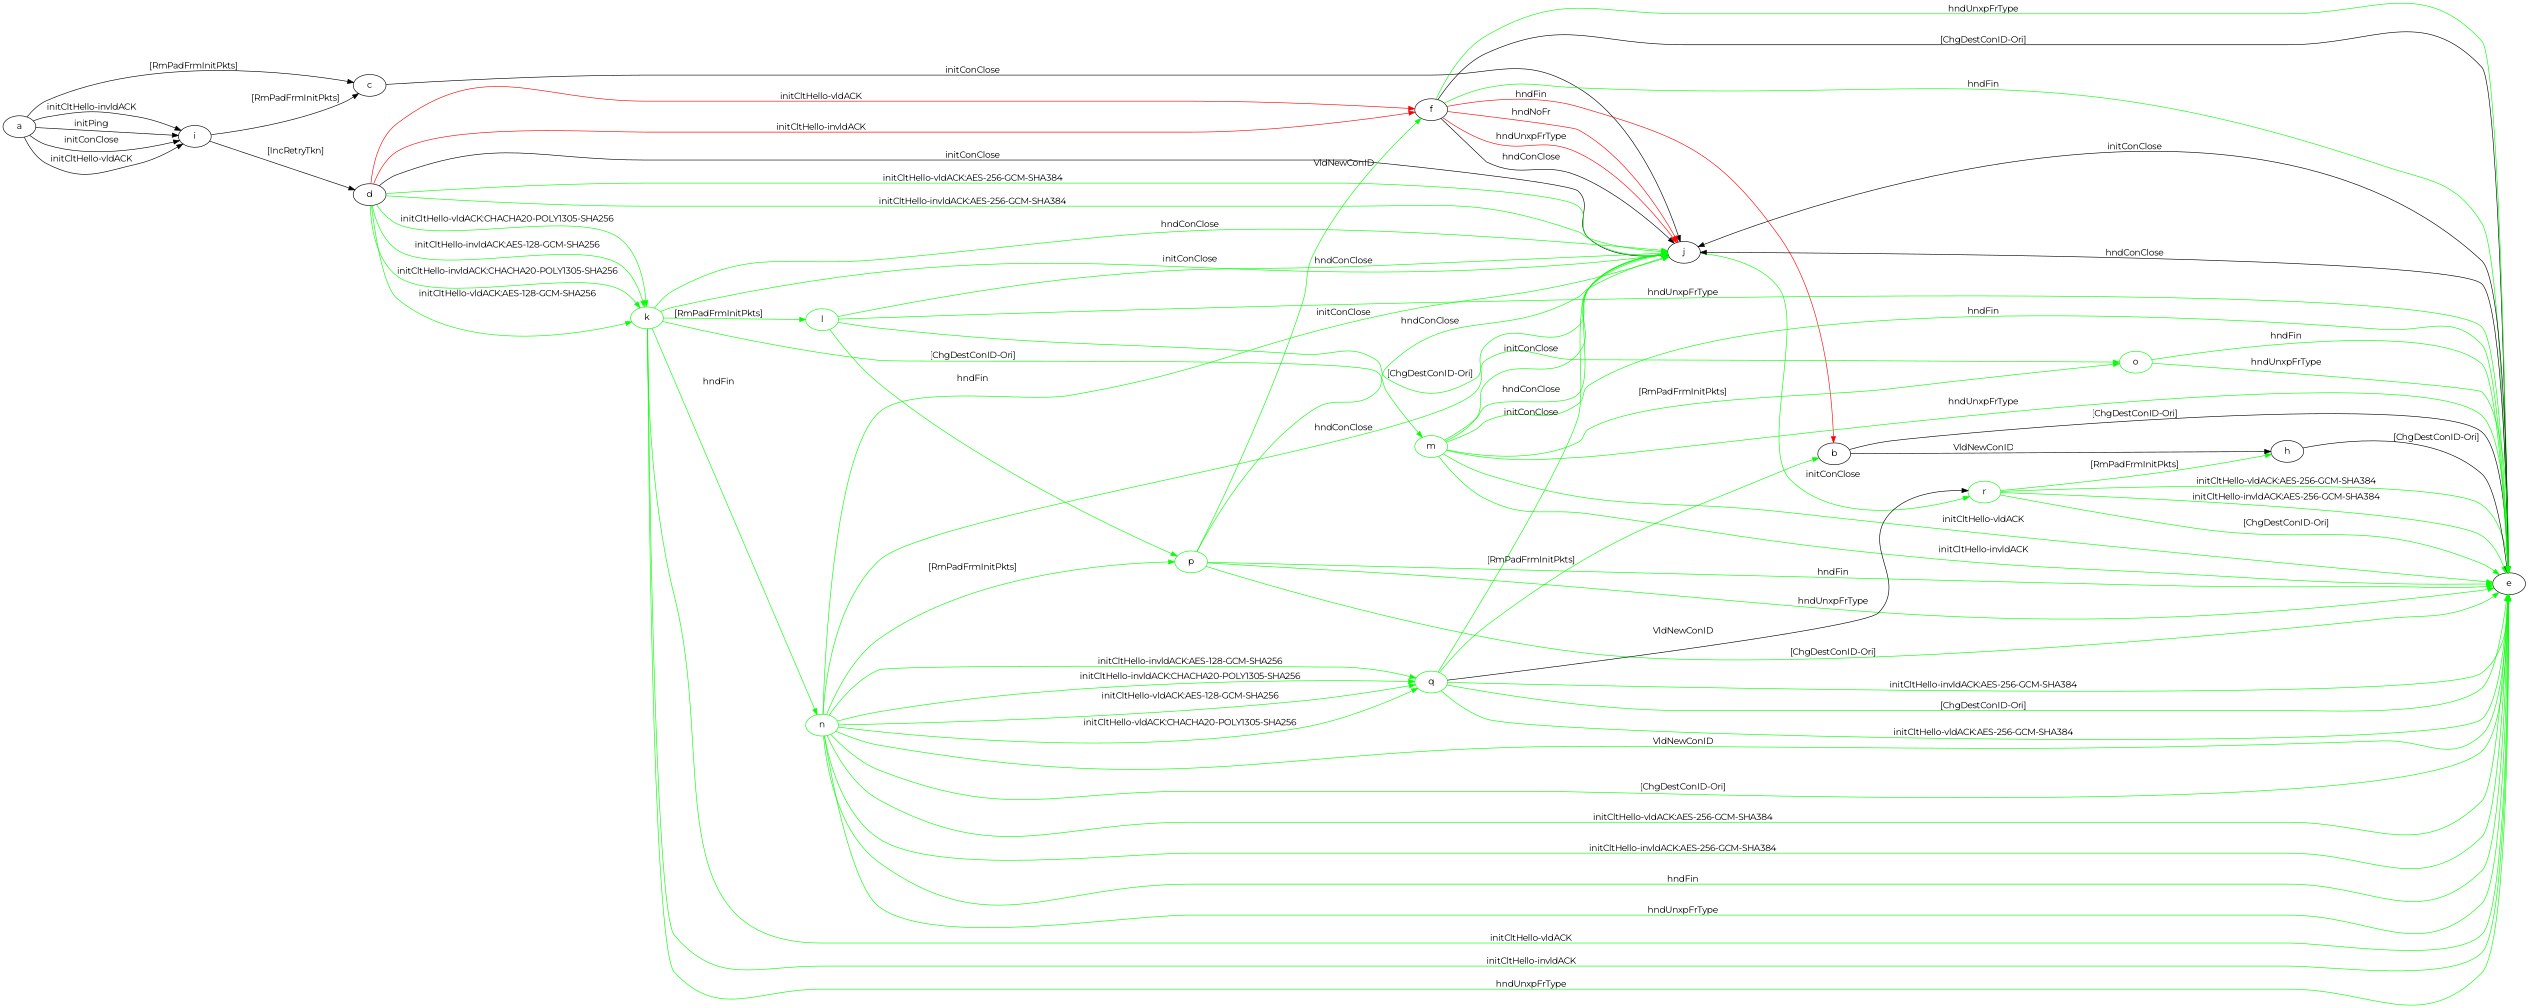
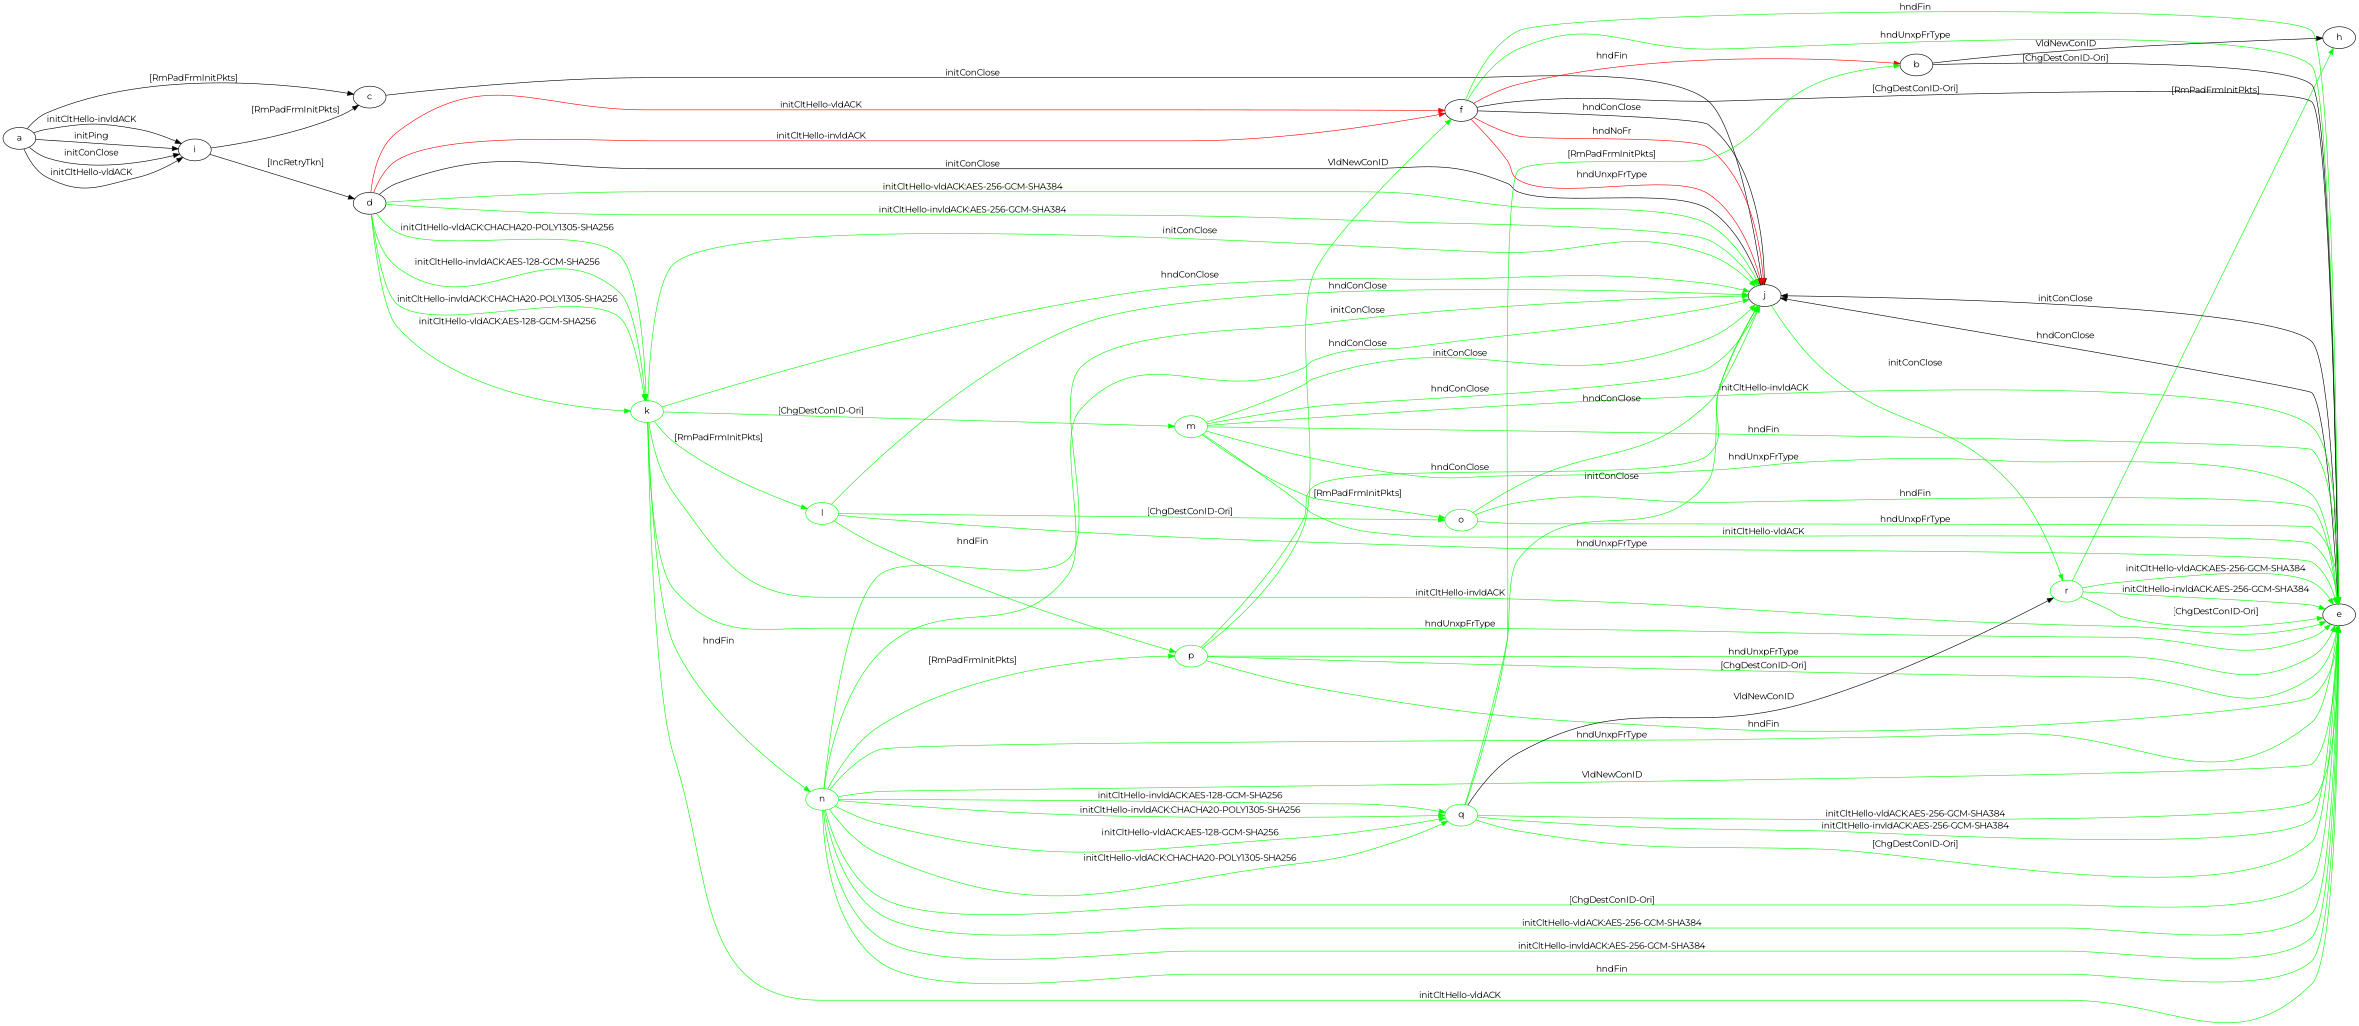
edge "o" -> "j": added, label "hndConClose"
edge "h" -> "e": removed, label "[ChgDestConID-Ori]"
